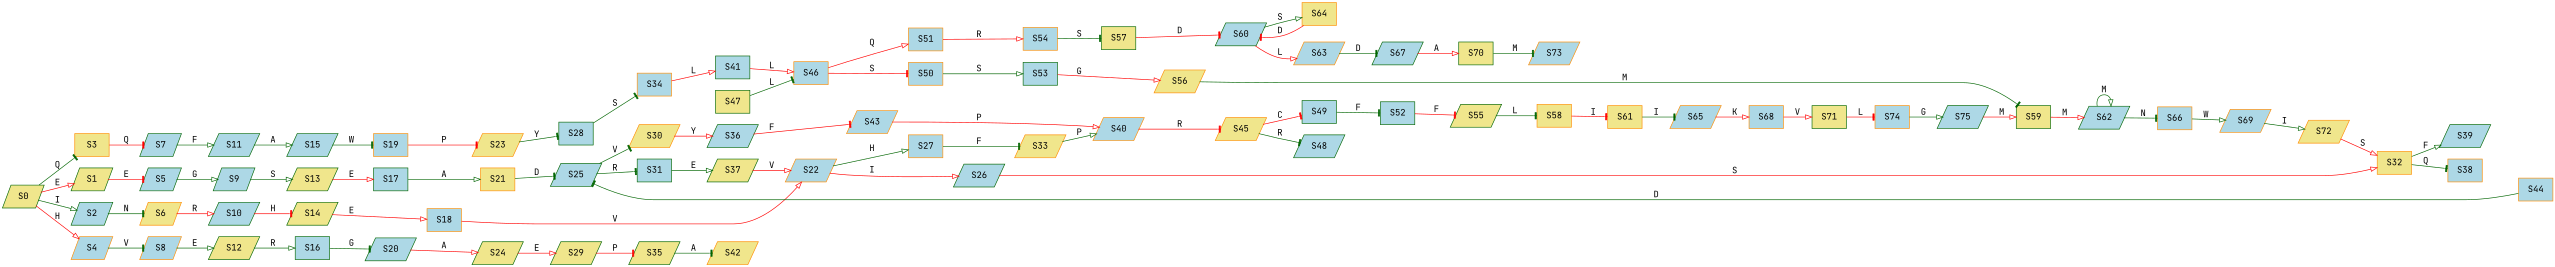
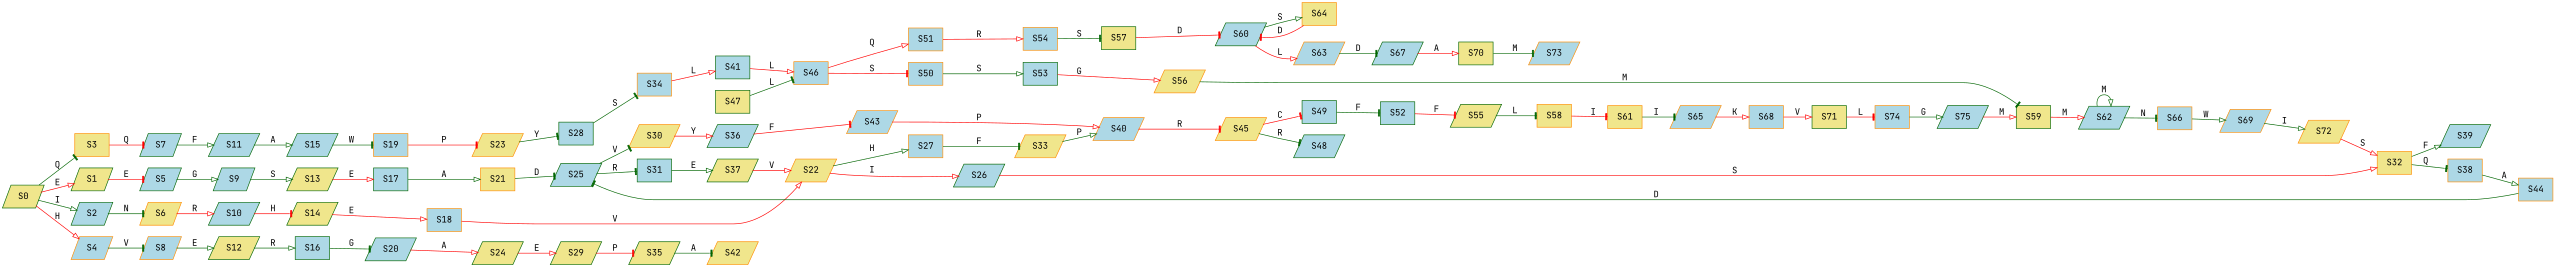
node "S22": fillcolor lightblue -> khaki
edge "S38" -> "S44": added, label "A"
